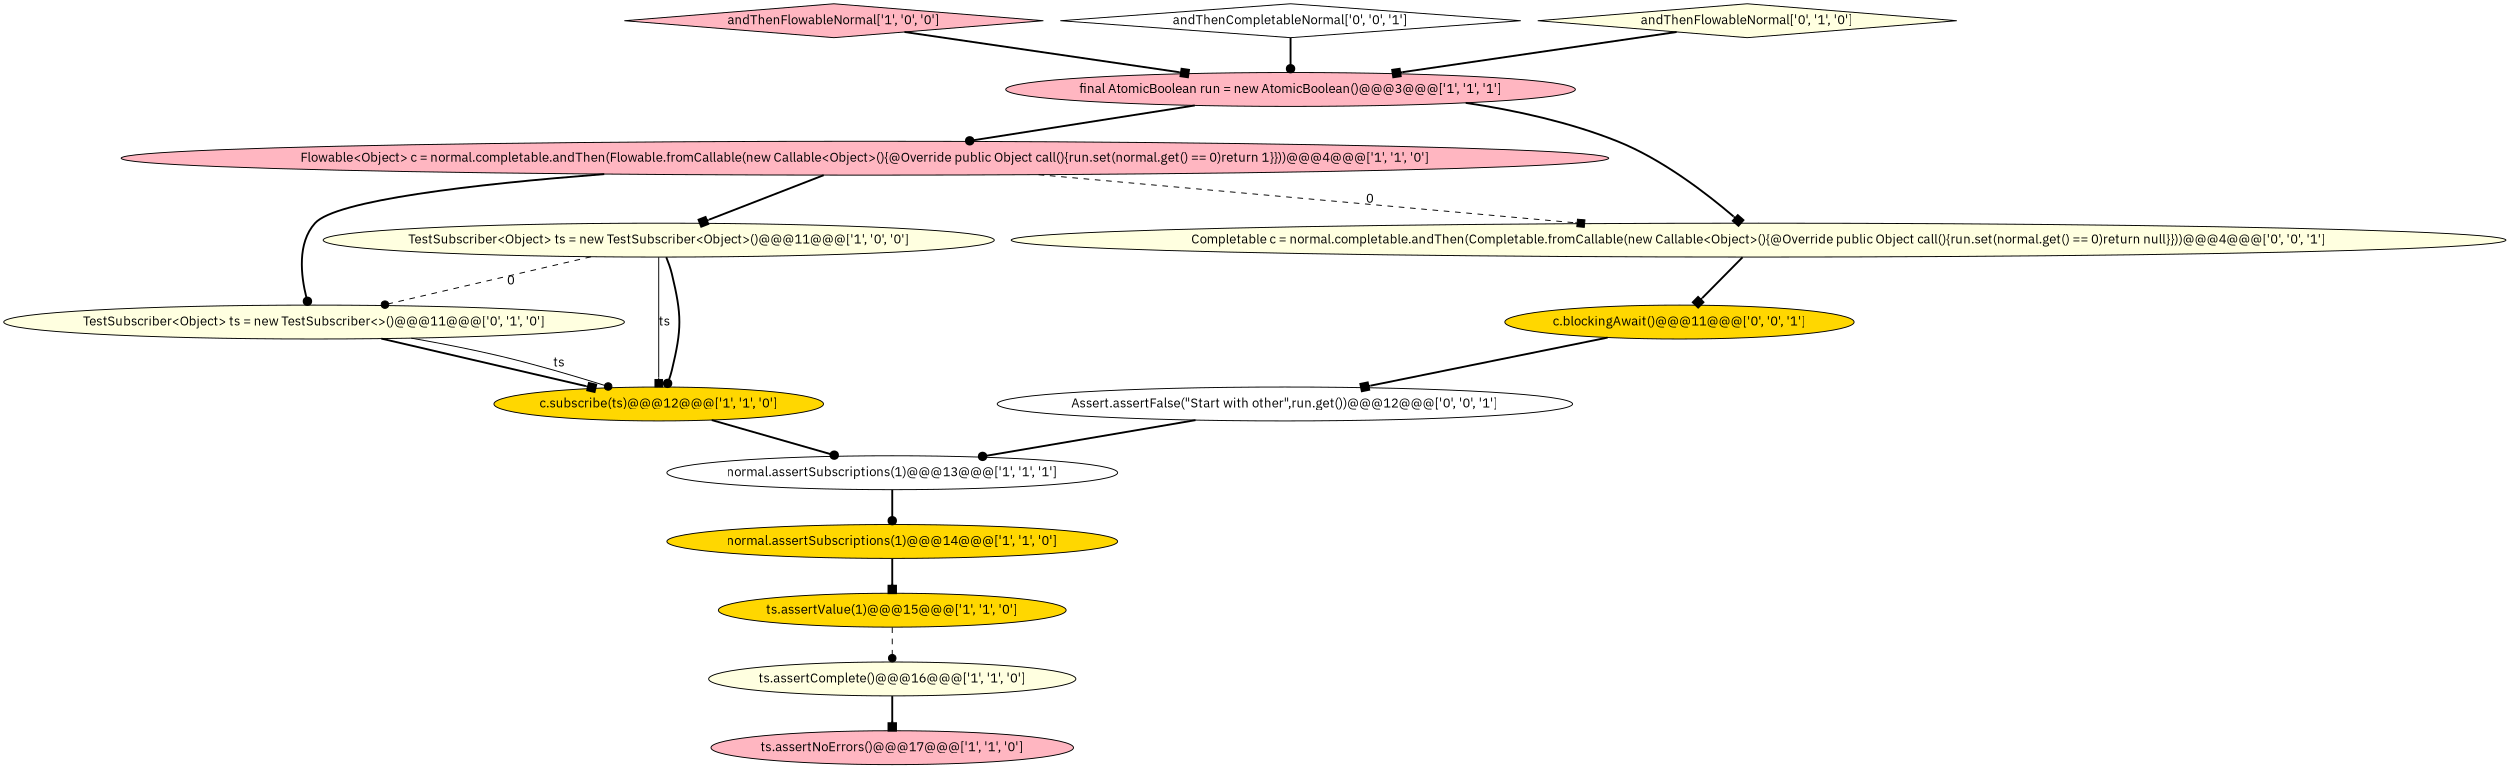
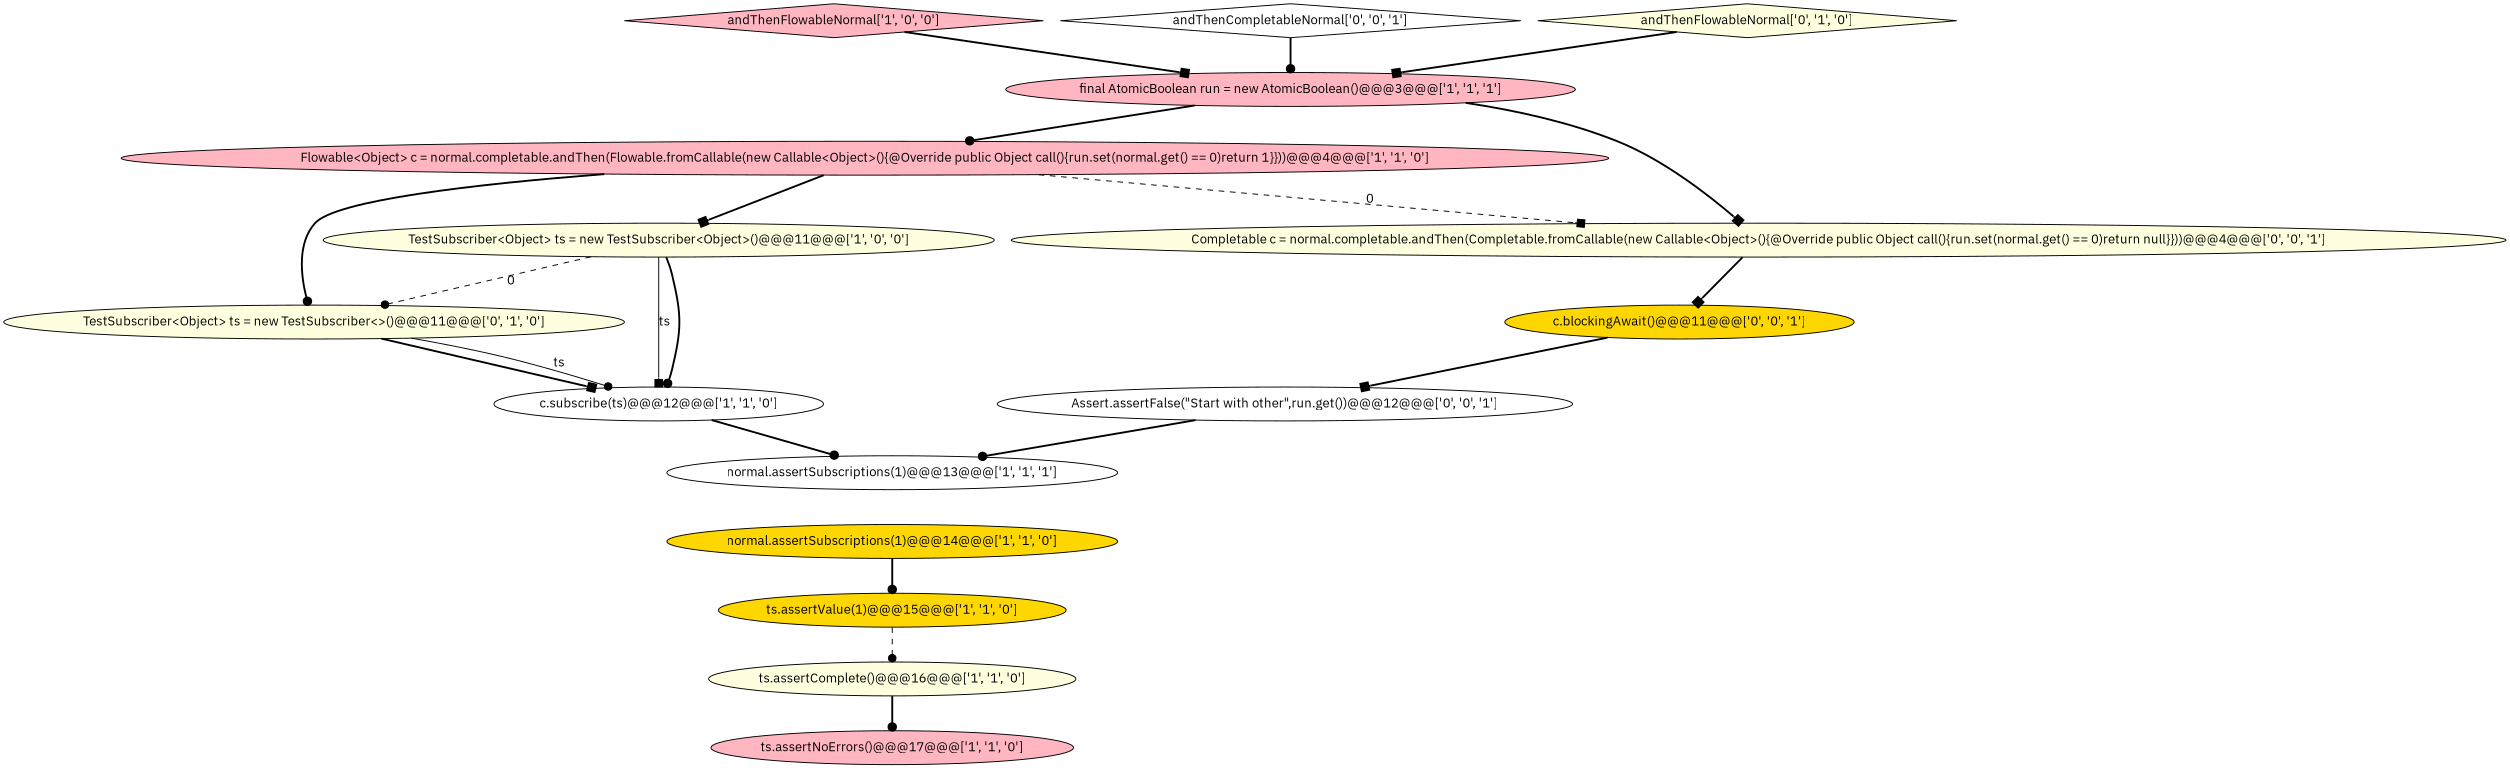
node "c.subscribe(ts)@@@12@@@['1', '1', '0']": fillcolor gold -> white
edge "normal.assertSubscriptions(1)@@@13@@@['1', '1', '1']" -> "normal.assertSubscriptions(1)@@@14@@@['1', '1', '0']": removed
edge "normal.assertSubscriptions(1)@@@14@@@['1', '1', '0']" -> "ts.assertValue(1)@@@15@@@['1', '1', '0']": arrowhead box -> dot
edge "ts.assertComplete()@@@16@@@['1', '1', '0']" -> "ts.assertNoErrors()@@@17@@@['1', '1', '0']": arrowhead box -> dot
